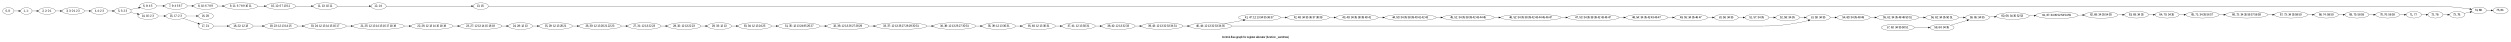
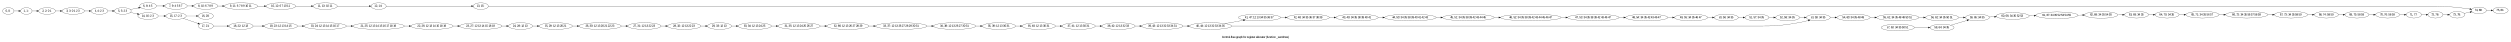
node "31, 35: 12 13 24 85 26 27": label "31, 35: 12 13 24 85 26 27" -> "31, 35: 12 13 24 25 26 27"
node "32, 36: 12 13 26 27 28 29": label "32, 36: 12 13 26 27 28 29" -> "32, 86: 12 13 26 27 28 29"
